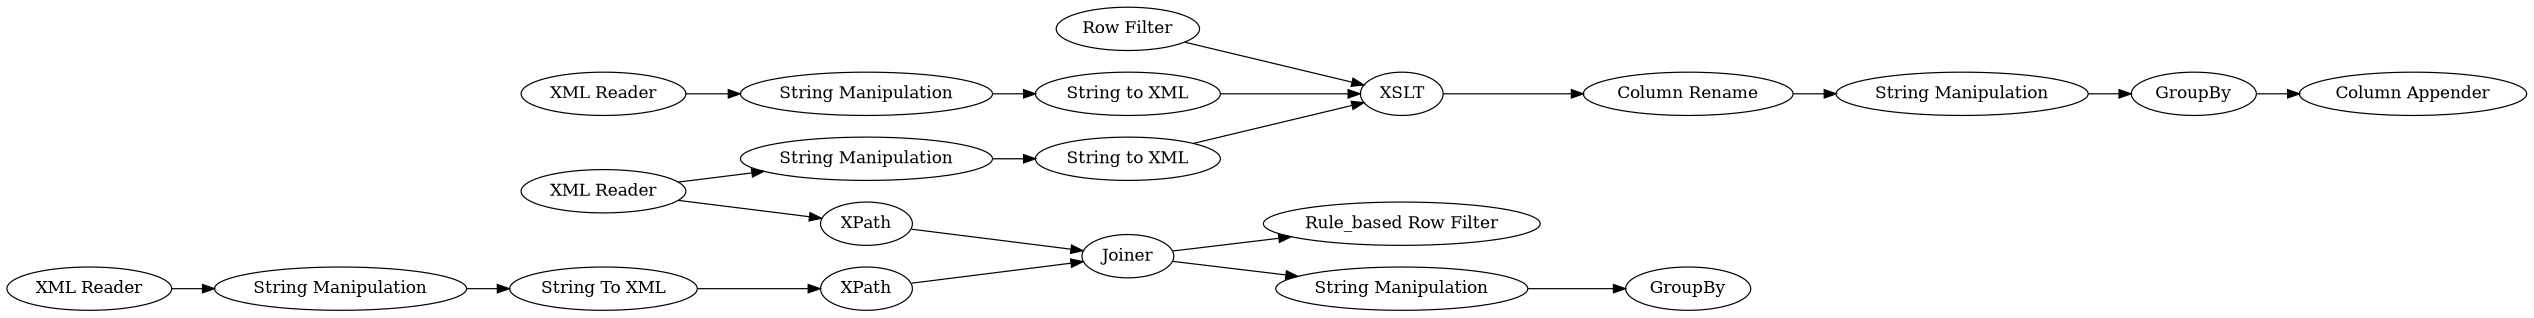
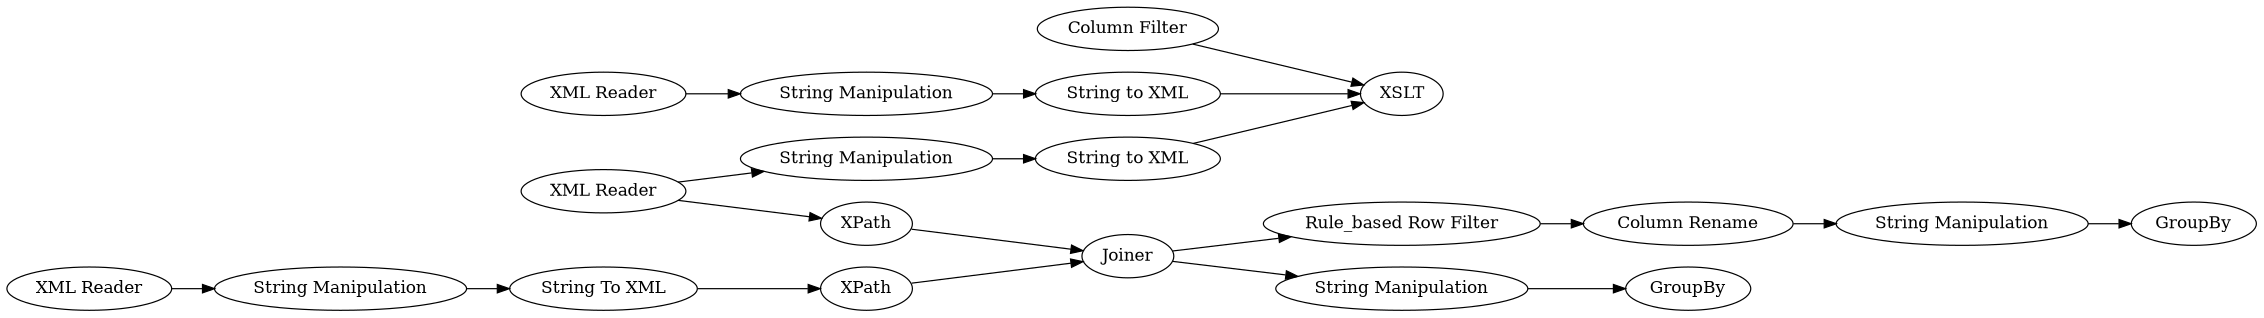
node "Row Filter": label "Row Filter" -> "Column Filter"
edge "XSLT" -> "Column Rename": now "Rule_based Row Filter" -> "Column Rename"
node "Column Appender": removed
